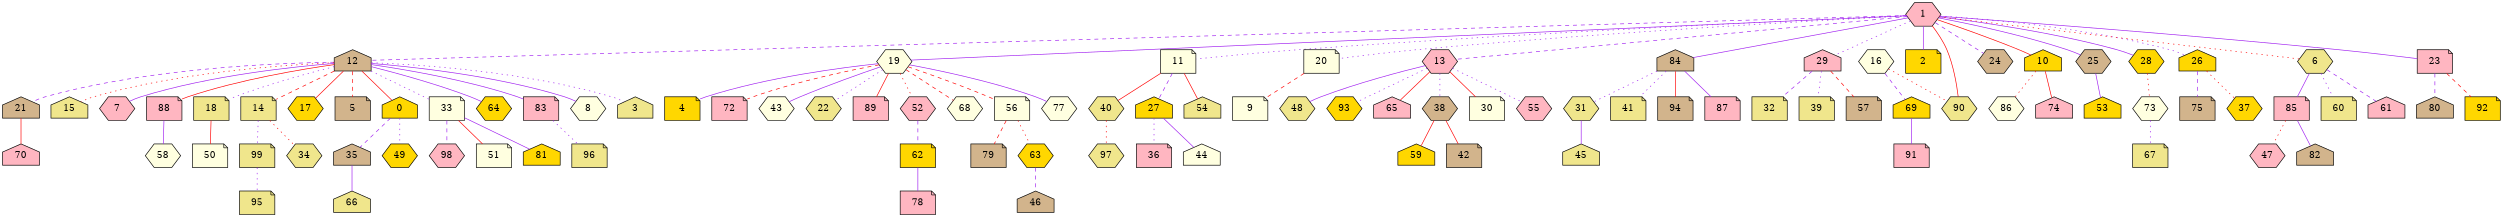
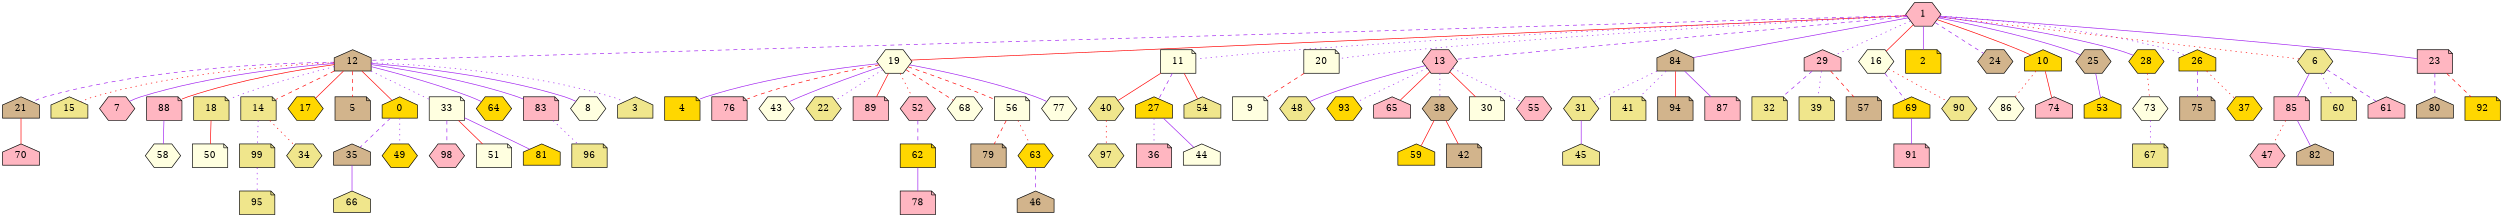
edge "1" -- "19": color purple -> red
edge "1" -- "90": now "1" -- "16"
node "72": label "72" -> "76"
